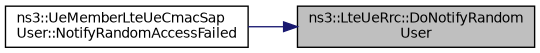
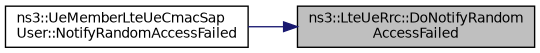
node "ns3::LteUeRrc::DoNotifyRandom User": label "ns3::LteUeRrc::DoNotifyRandom User" -> "ns3::LteUeRrc::DoNotifyRandom AccessFailed"
